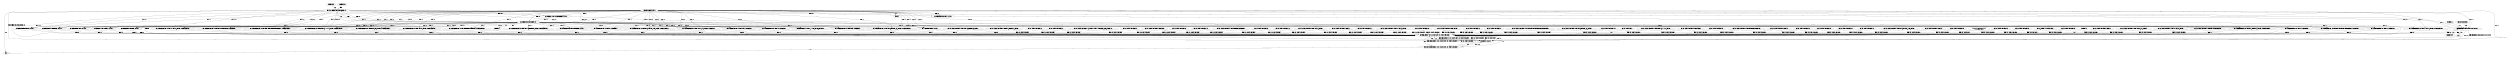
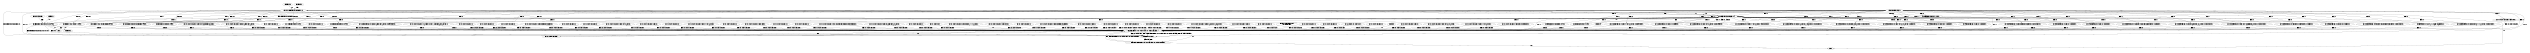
edge "(MethodParameterIn,PIRP Irp)" -> "(Call,GetBootDriveVolumeProperties (Irp, irpSp))": now "(MethodParameterIn,PIRP Irp)" -> "(Call,Irp->IoStatus.Information = sizeof (LONG))"
node "1003117": label "1003117" -> "1000117"
edge "(Call,StartDecoySystemWipe (DeviceObject, Irp, irpSp))" -> "(Call,IoGetCurrentIrpStackLocation (Irp))": reversed
edge "(MethodParameterIn,PIRP Irp)" -> "(Call,StartBootEncryptionSetup (DeviceObject, Irp, irpSp))": label "DDG: Irp" -> "DDG: IoGetCurrentIrpStackLocation"
edge "(Call,irpSp = IoGetCurrentIrpStackLocation (Irp))" -> "(Call,GetBootLoaderVersion (Irp, irpSp))": removed, label "DDG: irpSp"
